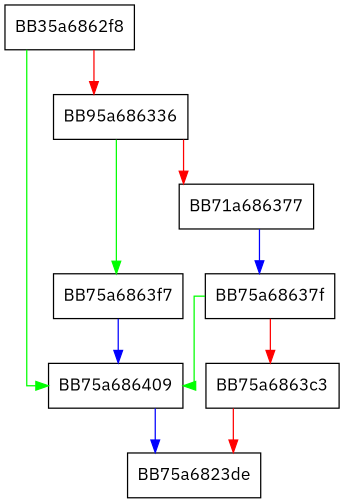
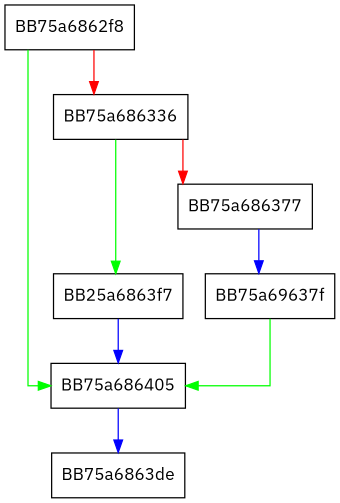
node "BB35a6862f8": label "BB35a6862f8" -> "BB75a6862f8"
node "BB95a686336": label "BB95a686336" -> "BB75a686336"
node "BB71a686377": label "BB71a686377" -> "BB75a686377"
node "BB75a6863f7": label "BB75a6863f7" -> "BB25a6863f7"
node "BB75a68637f": label "BB75a68637f" -> "BB75a69637f"
node "BB75a686409": label "BB75a686409" -> "BB75a686405"
node "BB75a6863c3": removed
node "BB75a6823de": label "BB75a6823de" -> "BB75a6863de"
